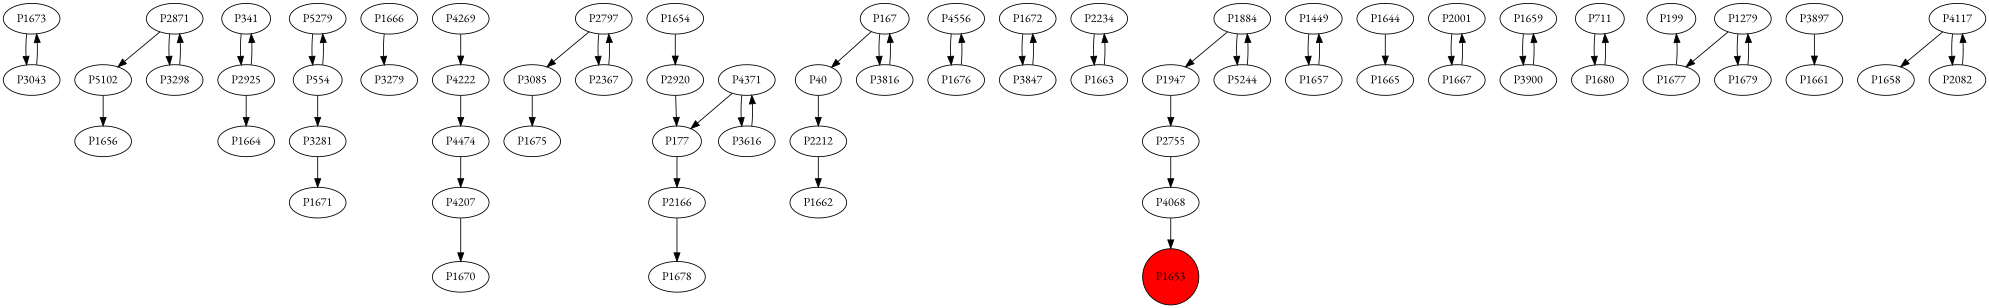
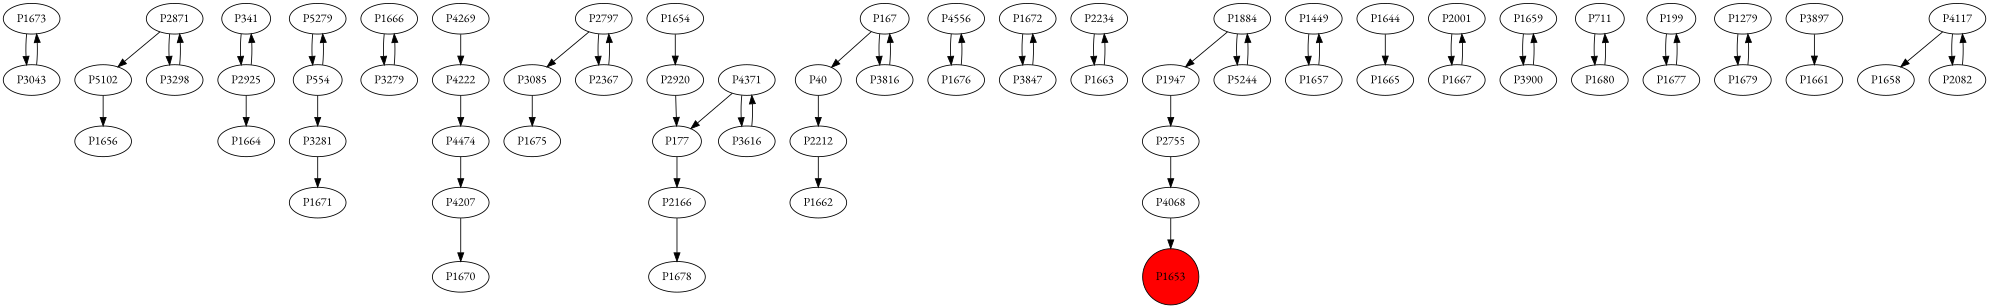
edge "P1279" -> "P1677": now "P199" -> "P1677"
edge "P3279" -> "P1666": added
